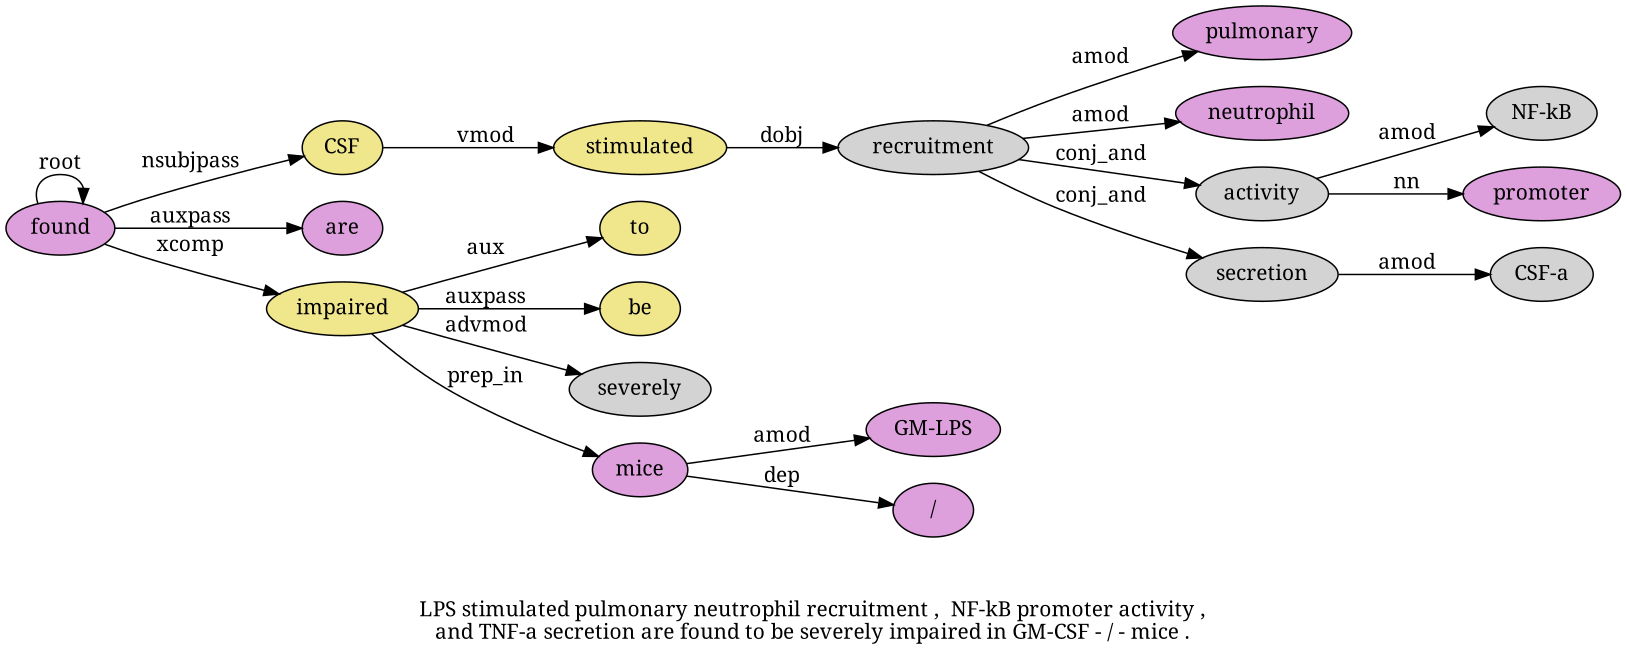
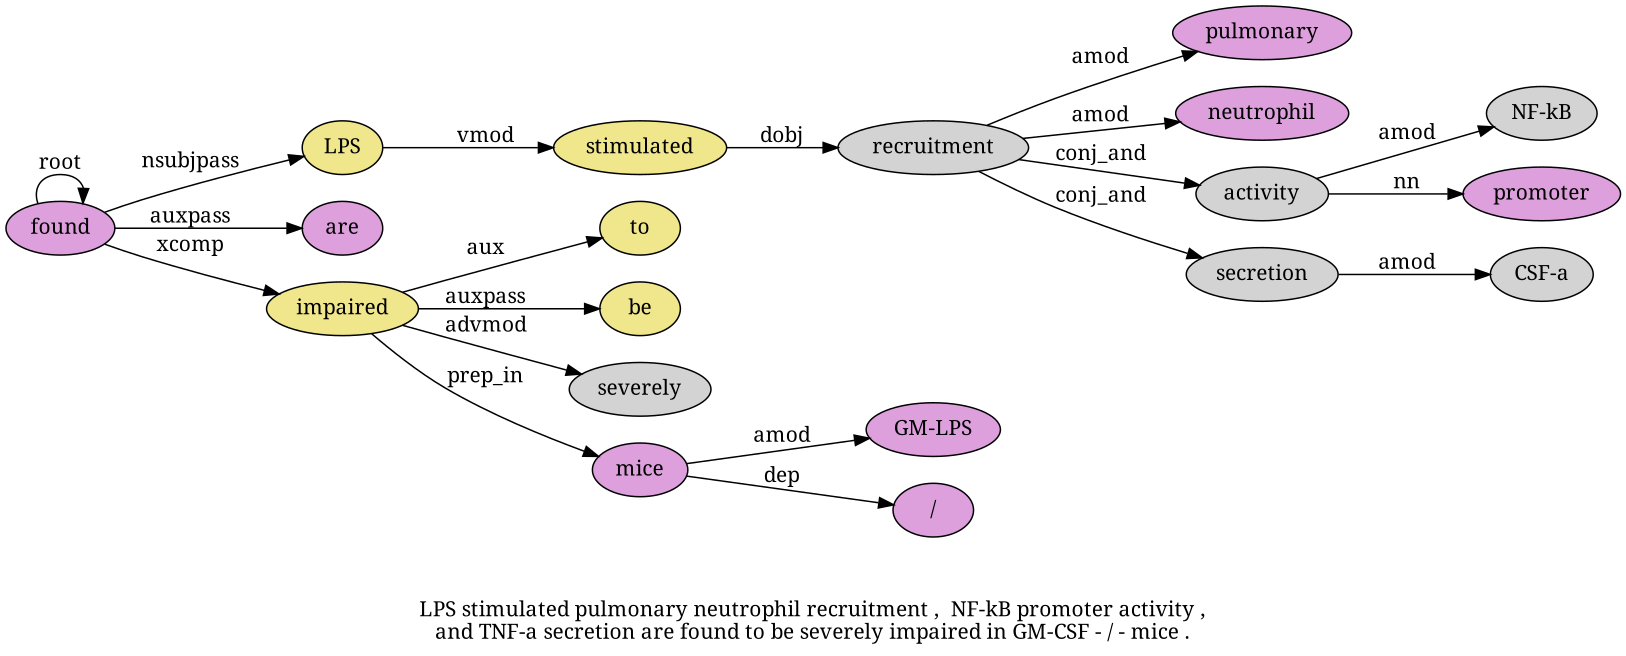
node "CSF": label "CSF" -> "LPS"
